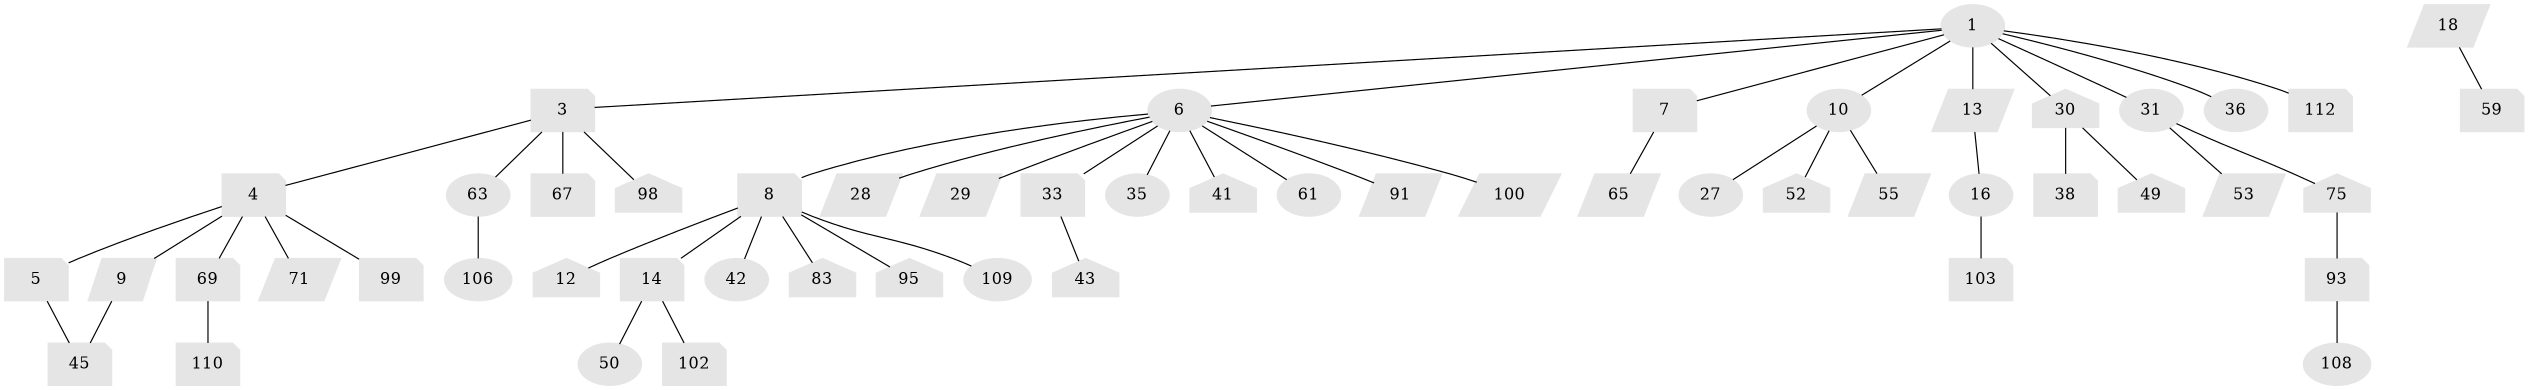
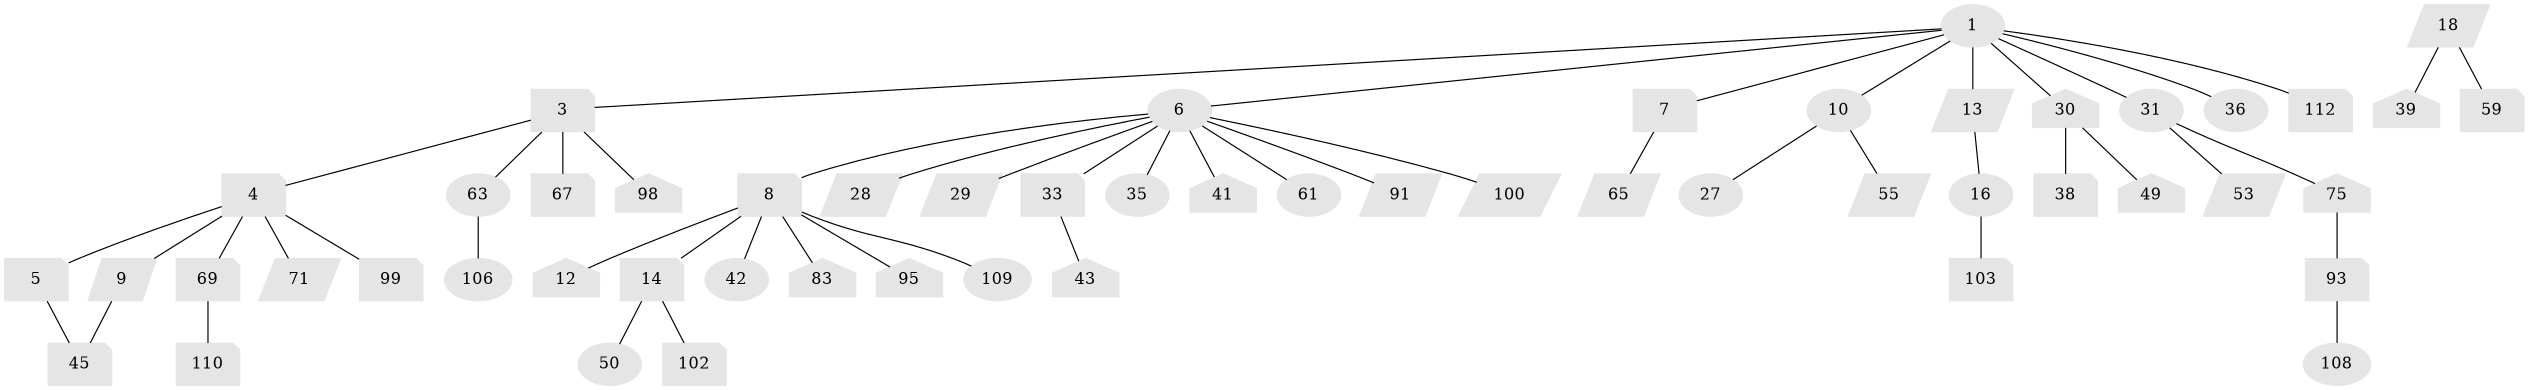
node "39": added
node "52": removed
